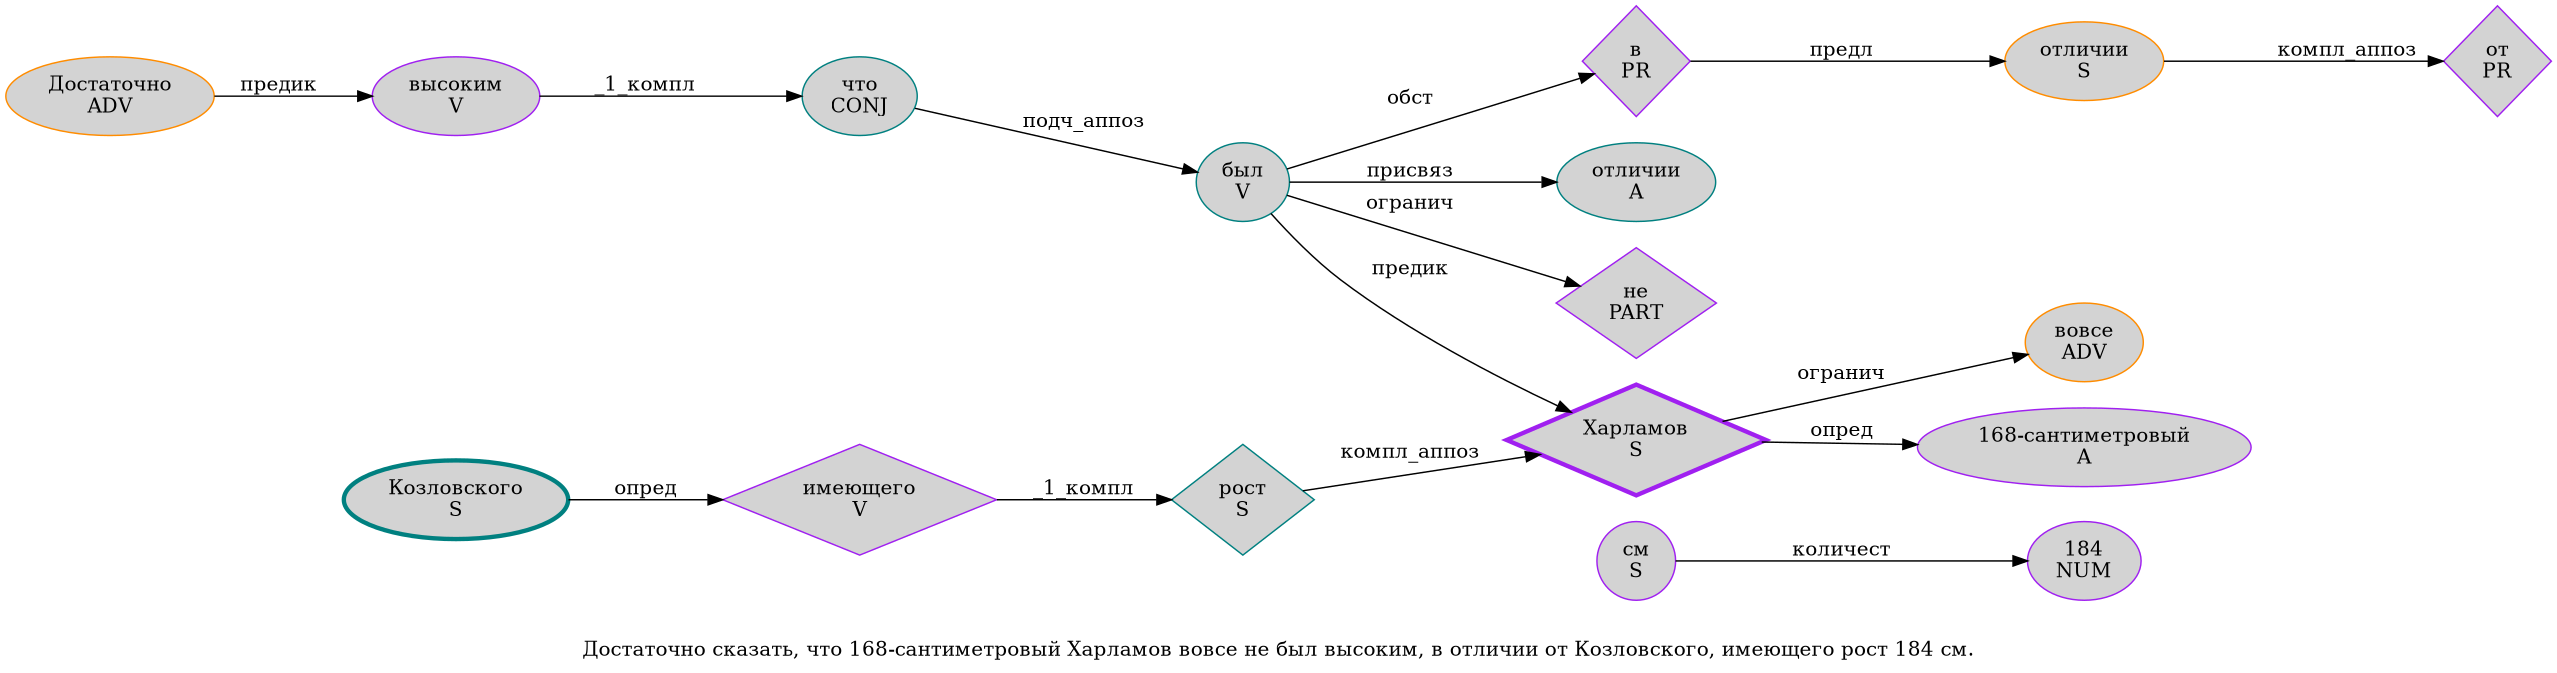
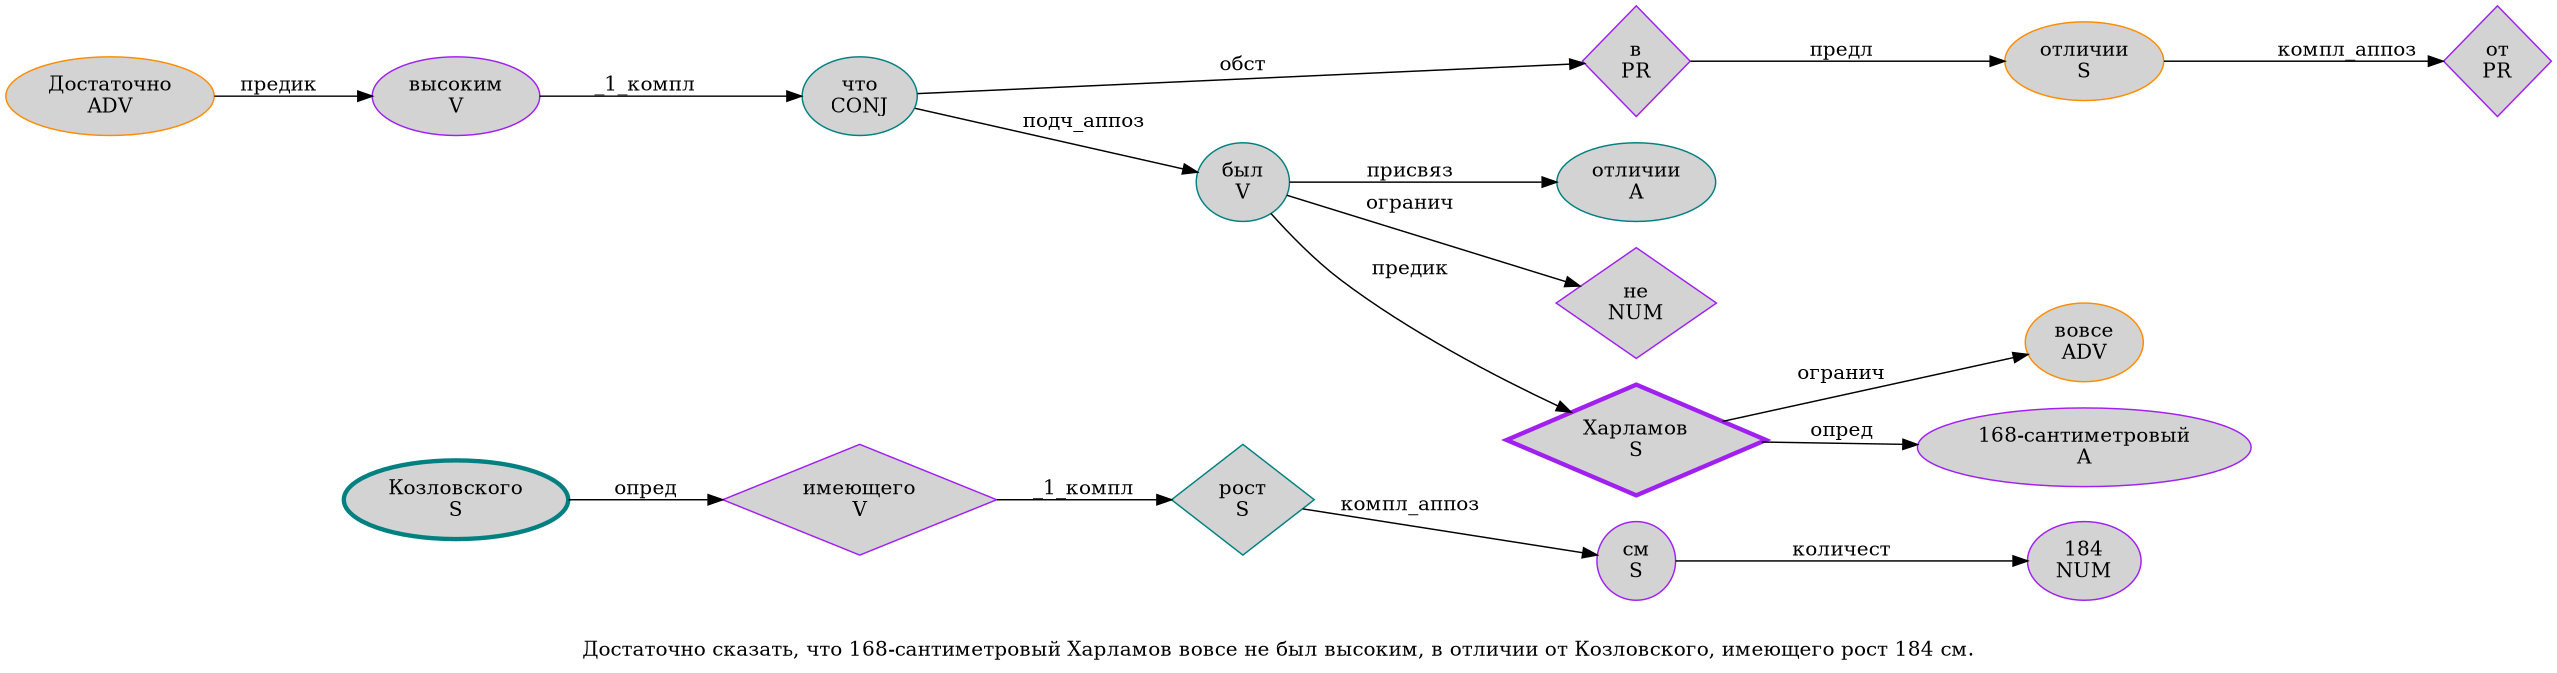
edge "был V" -> "в PR": now "что CONJ" -> "в PR"
node "не PART": label "не PART" -> "не NUM"
edge "рост S" -> "Харламов S": now "рост S" -> "см S"
